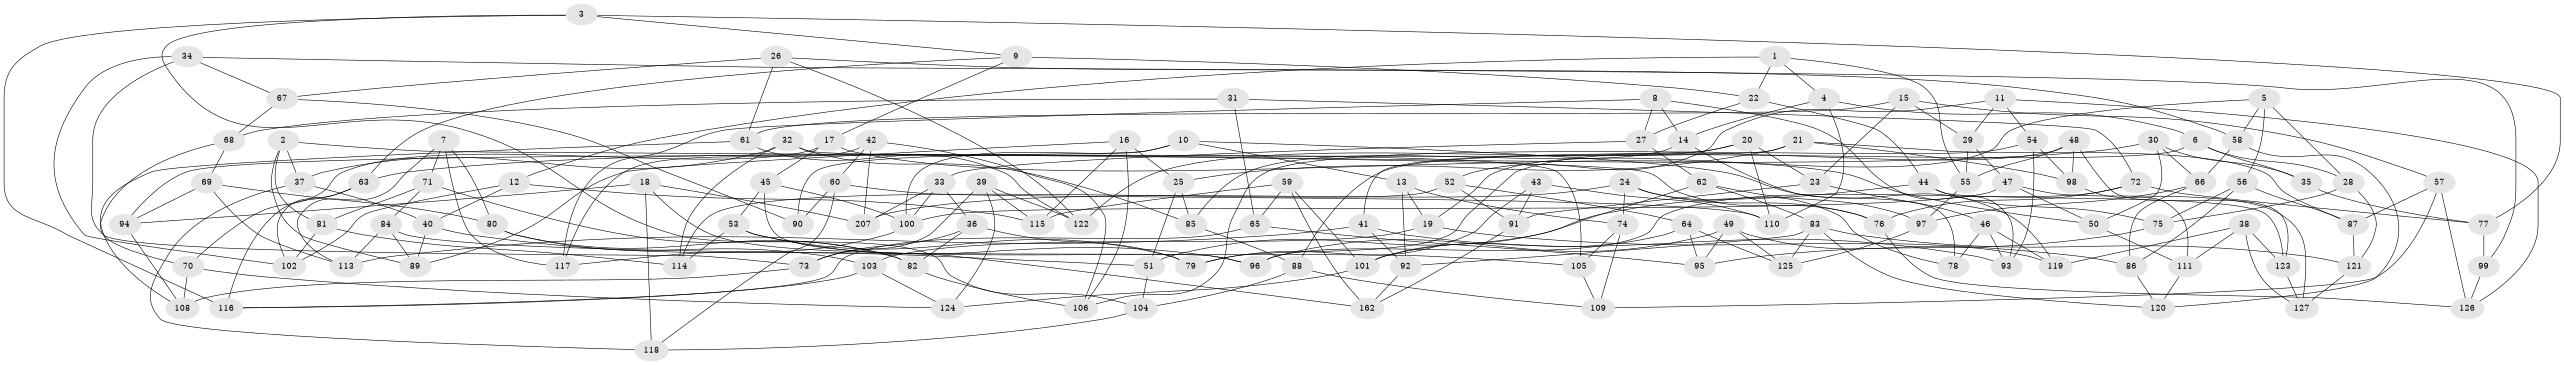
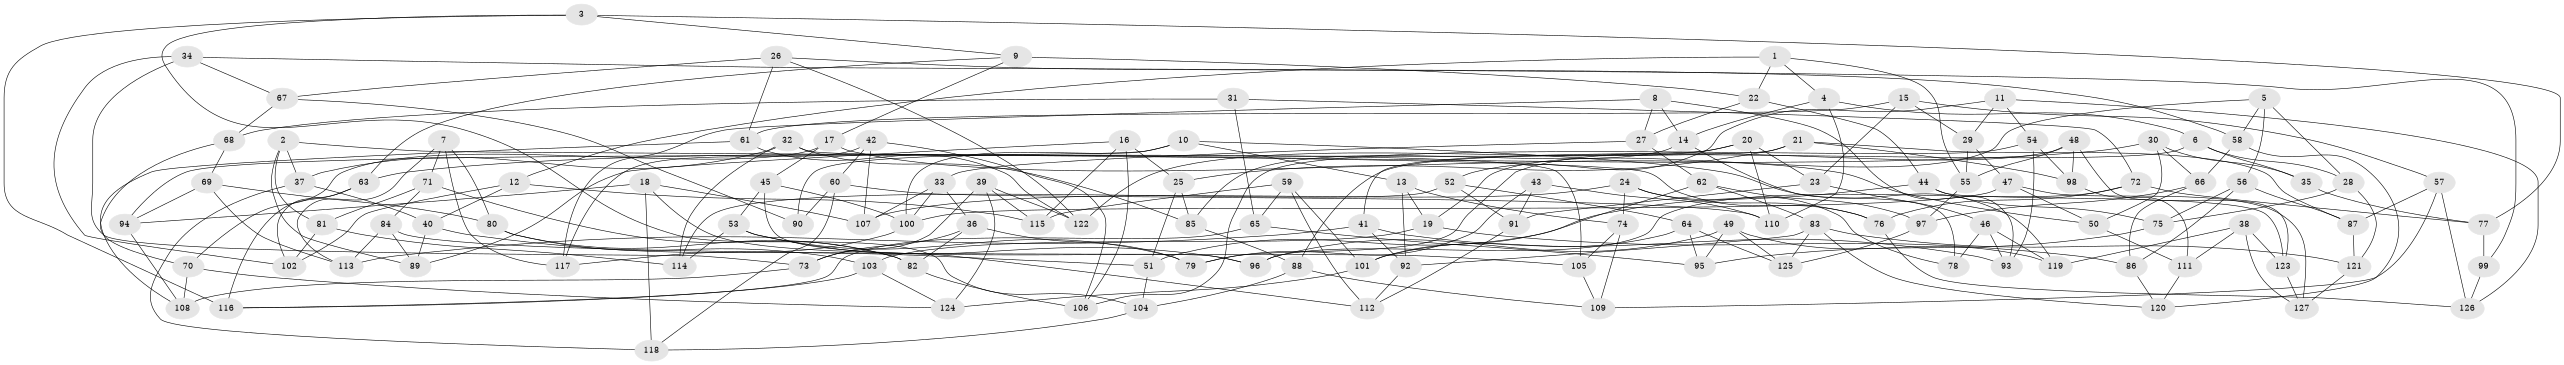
node "207": label "207" -> "107"
node "162": label "162" -> "112"
